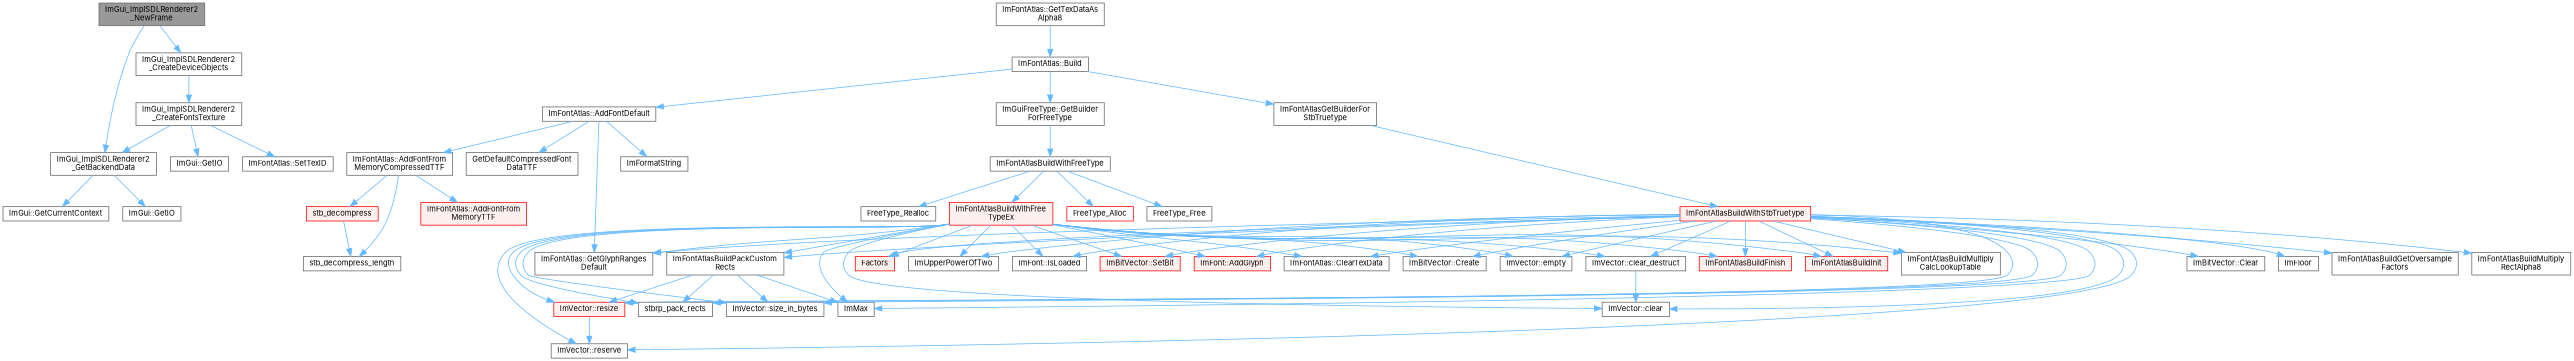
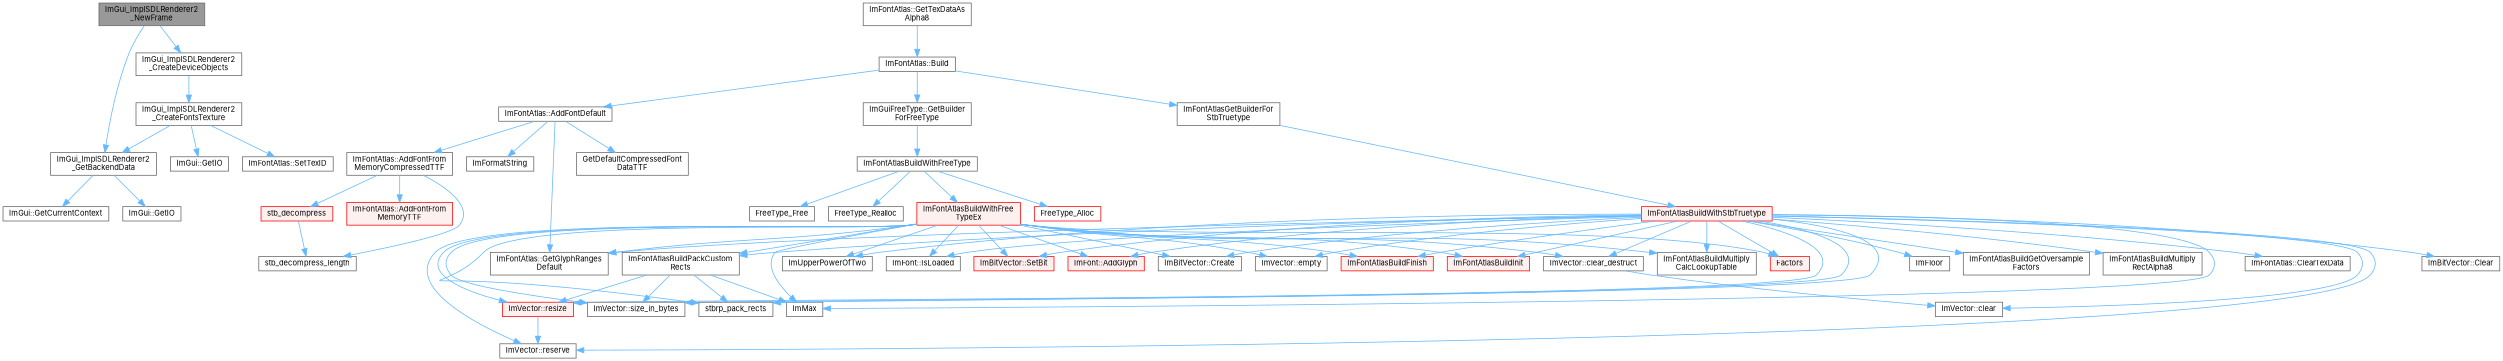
edge "ImFontAtlasBuildWithFree TypeEx" -> "ImFontAtlas::ClearTexData": removed
edge "ImFontAtlasBuildWithFree TypeEx" -> "ImVector::clear": removed
